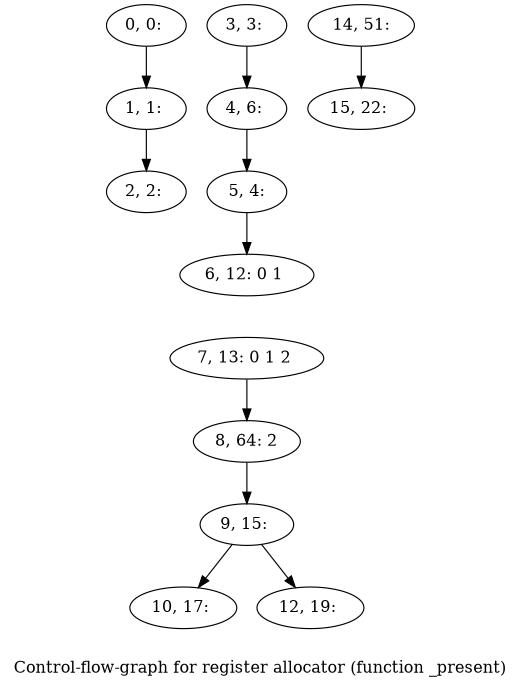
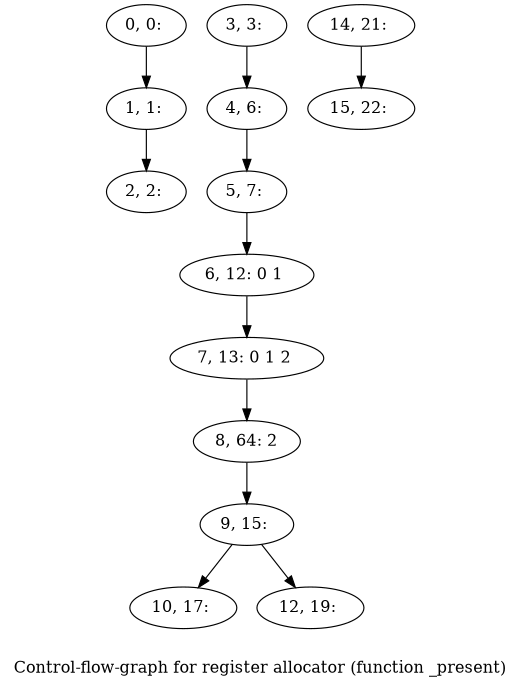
node "14, 51:": label "14, 51:" -> "14, 21:"
node "5, 4:": label "5, 4:" -> "5, 7:"
edge "6, 12: 0 1" -> "7, 13: 0 1 2": added
